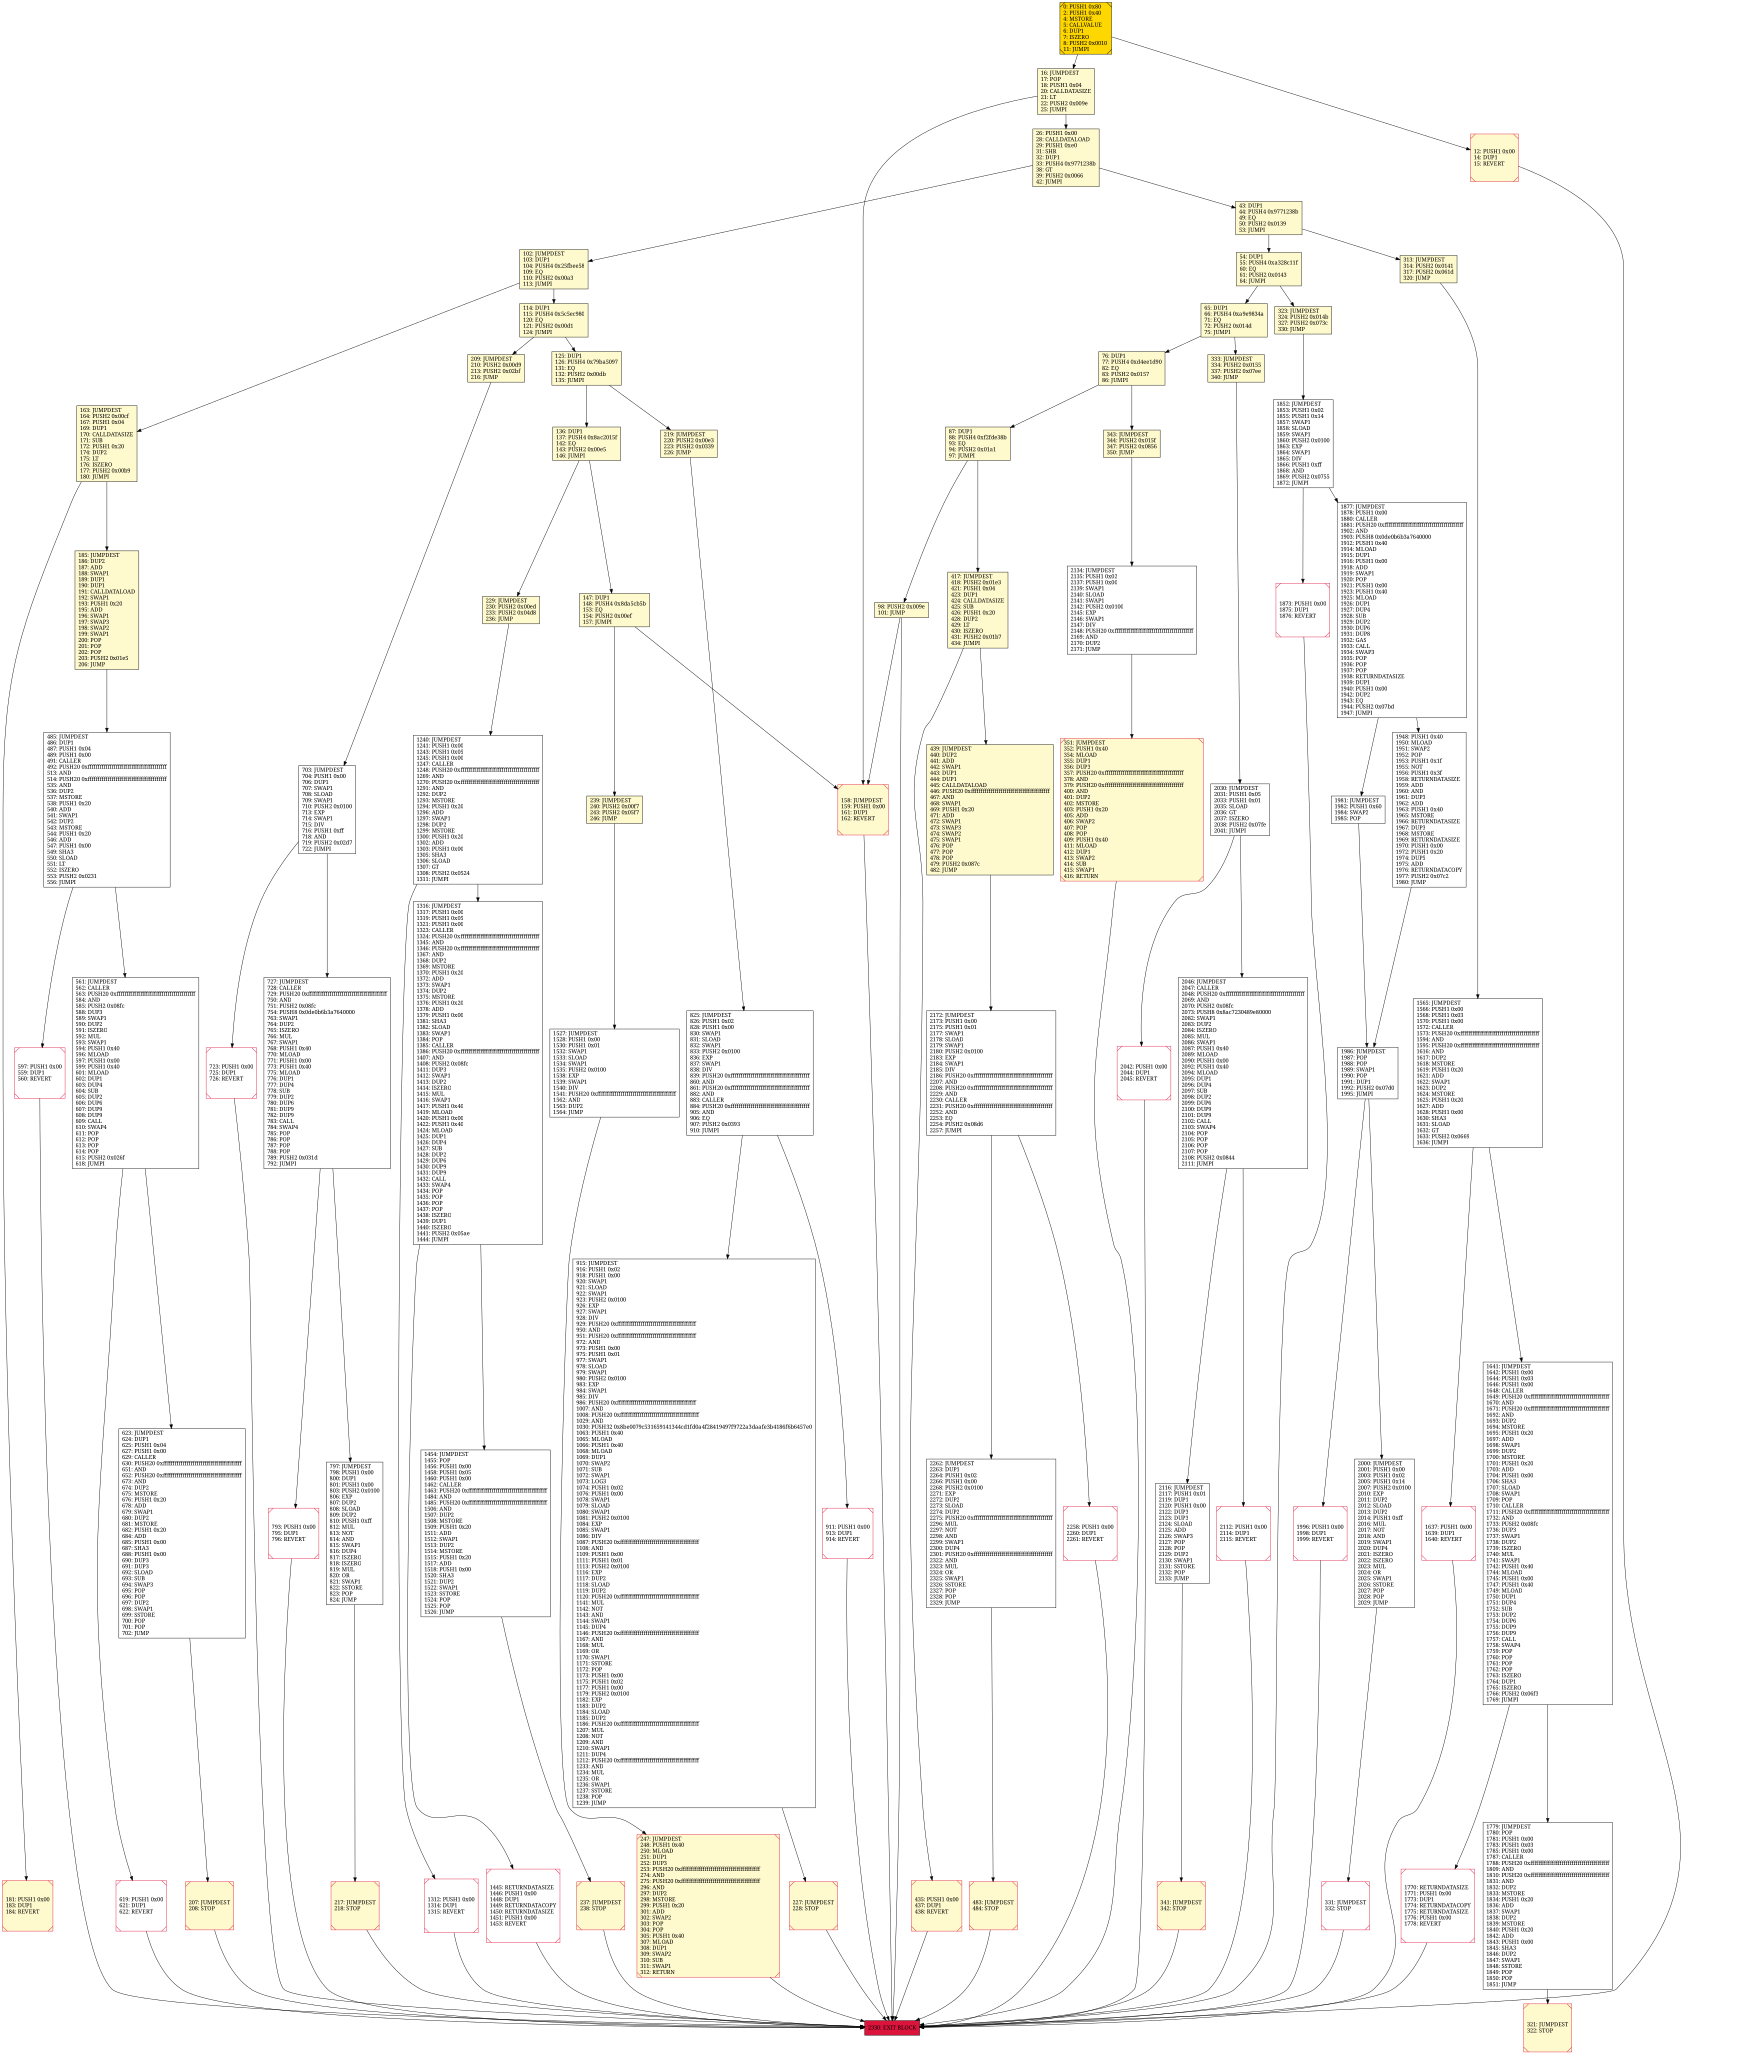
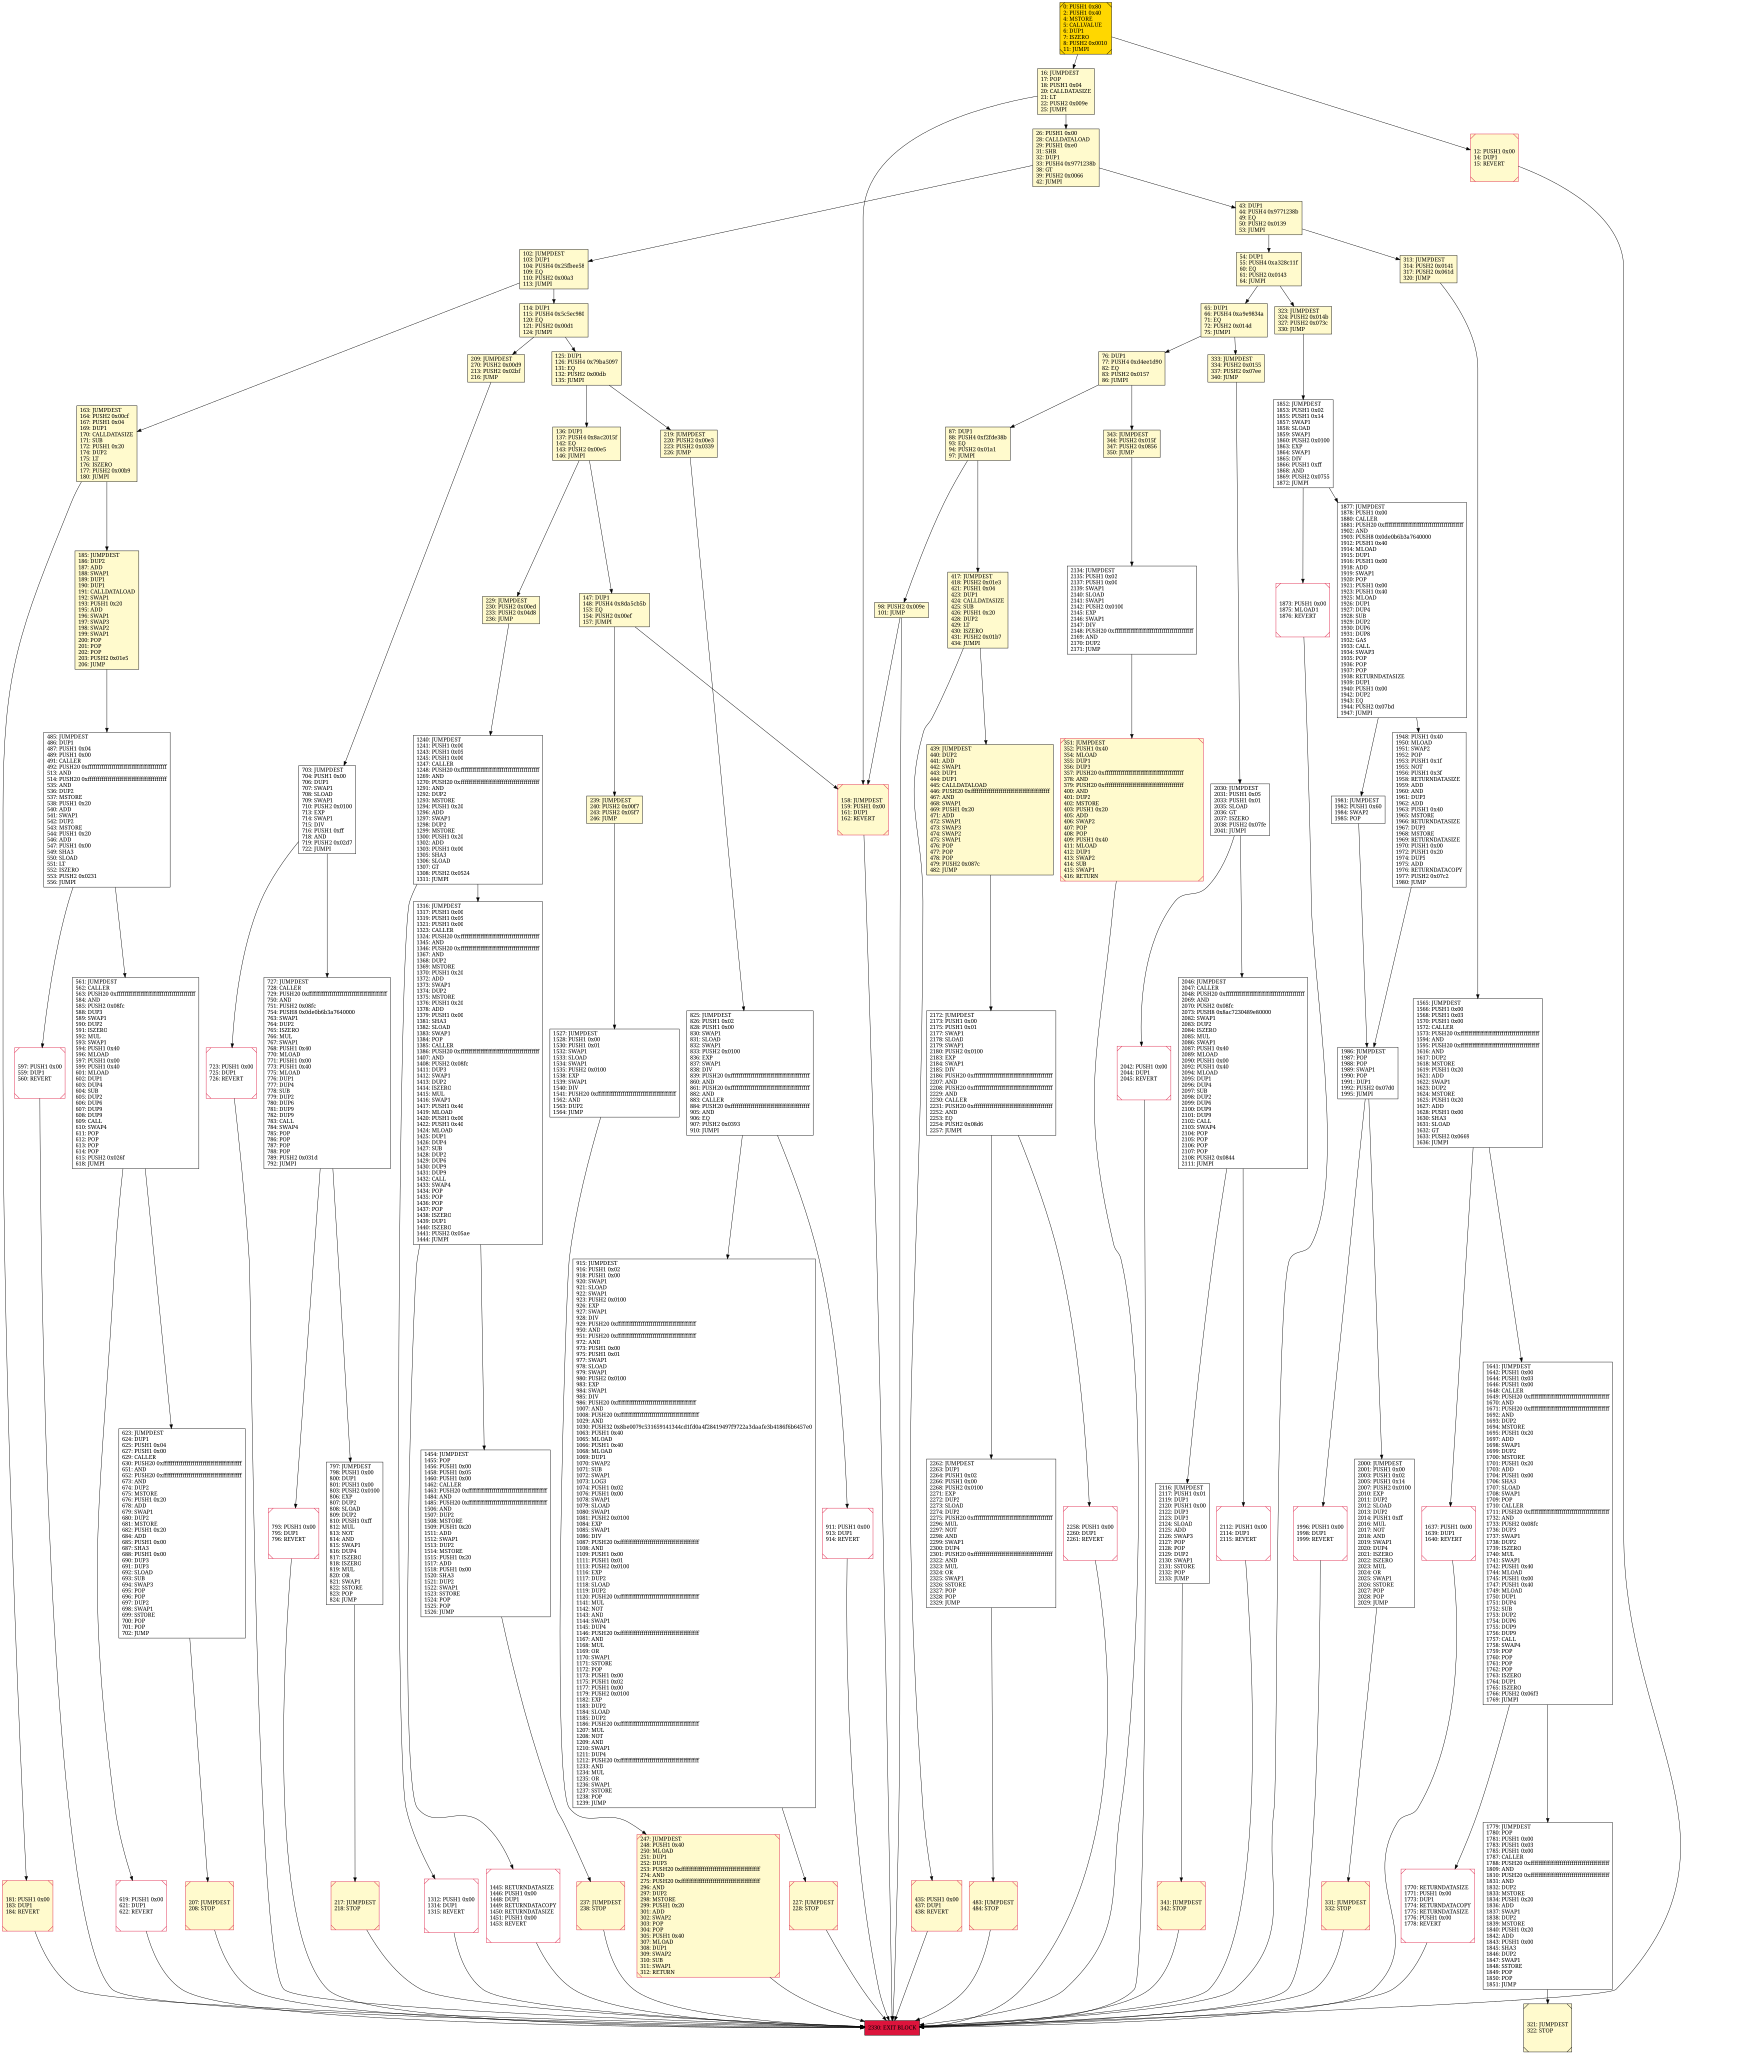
node "209: JUMPDEST 210: PUSH2 0x00d9 213: PUSH2 0x02bf 216: JUMP": label "209: JUMPDEST 210: PUSH2 0x00d9 213: PUSH2 0x02bf 216: JUMP" -> "209: JUMPDEST 270: PUSH2 0x00d9 213: PUSH2 0x02bf 216: JUMP"
node "1873: PUSH1 0x00 1875: DUP1 1876: REVERT": label "1873: PUSH1 0x00 1875: DUP1 1876: REVERT" -> "1873: PUSH1 0x00 1875: MLOAD1 1876: REVERT"
node "331: JUMPDEST 332: STOP": fillcolor white -> lemonchiffon
edge "181: PUSH1 0x00 183: DUP1 184: REVERT" -> "2330: EXIT BLOCK": added
node "321: JUMPDEST 322: STOP": color crimson -> black
